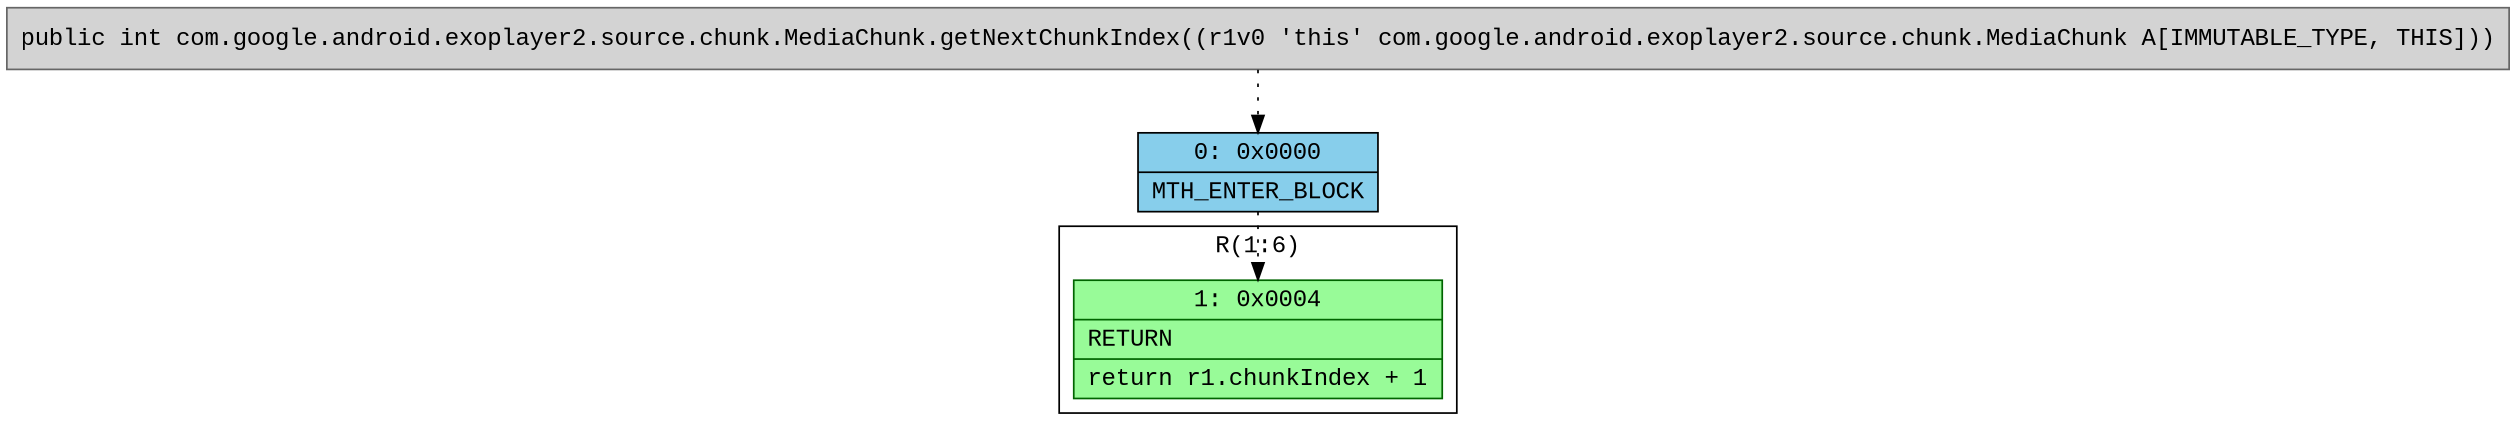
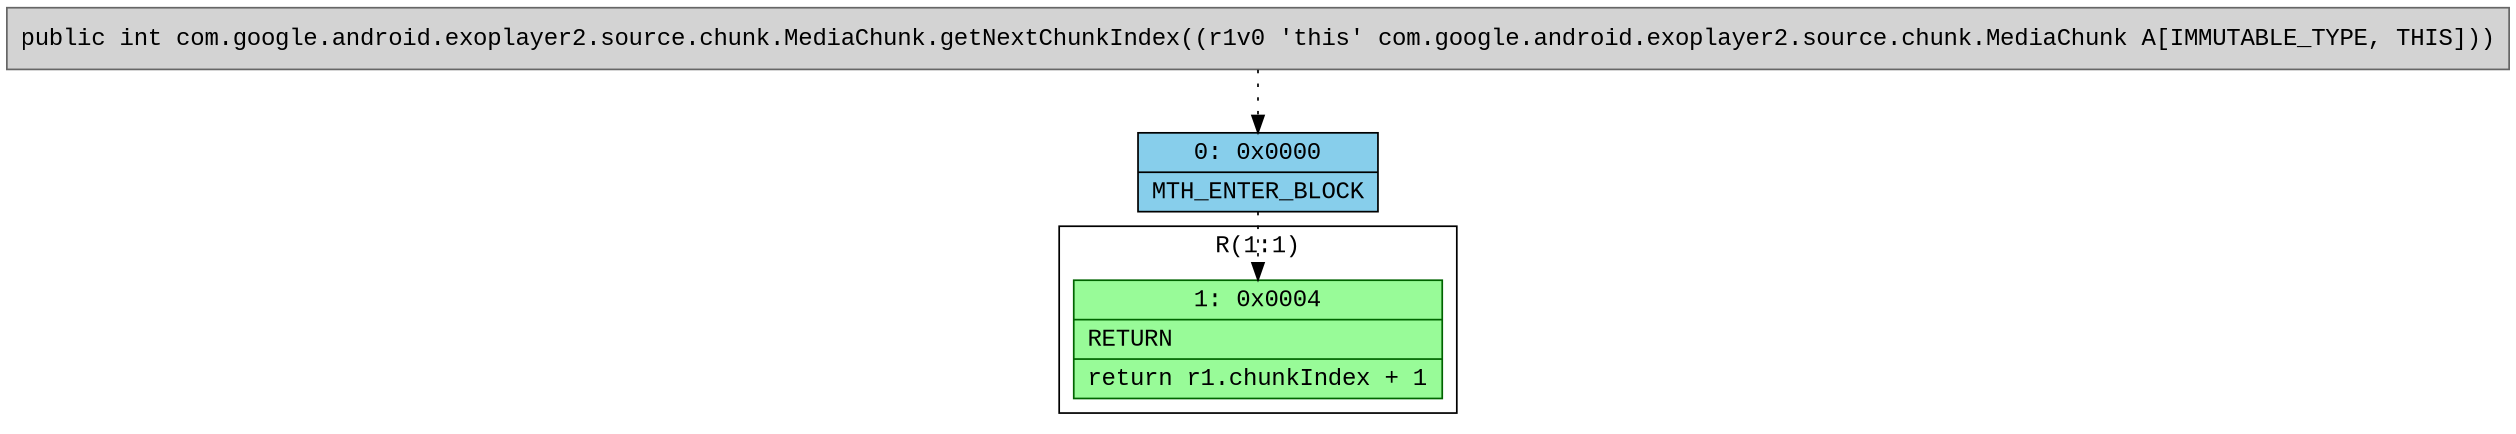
cluster "R(1:6)": label "R(1:6)" -> "R(1:1)"
